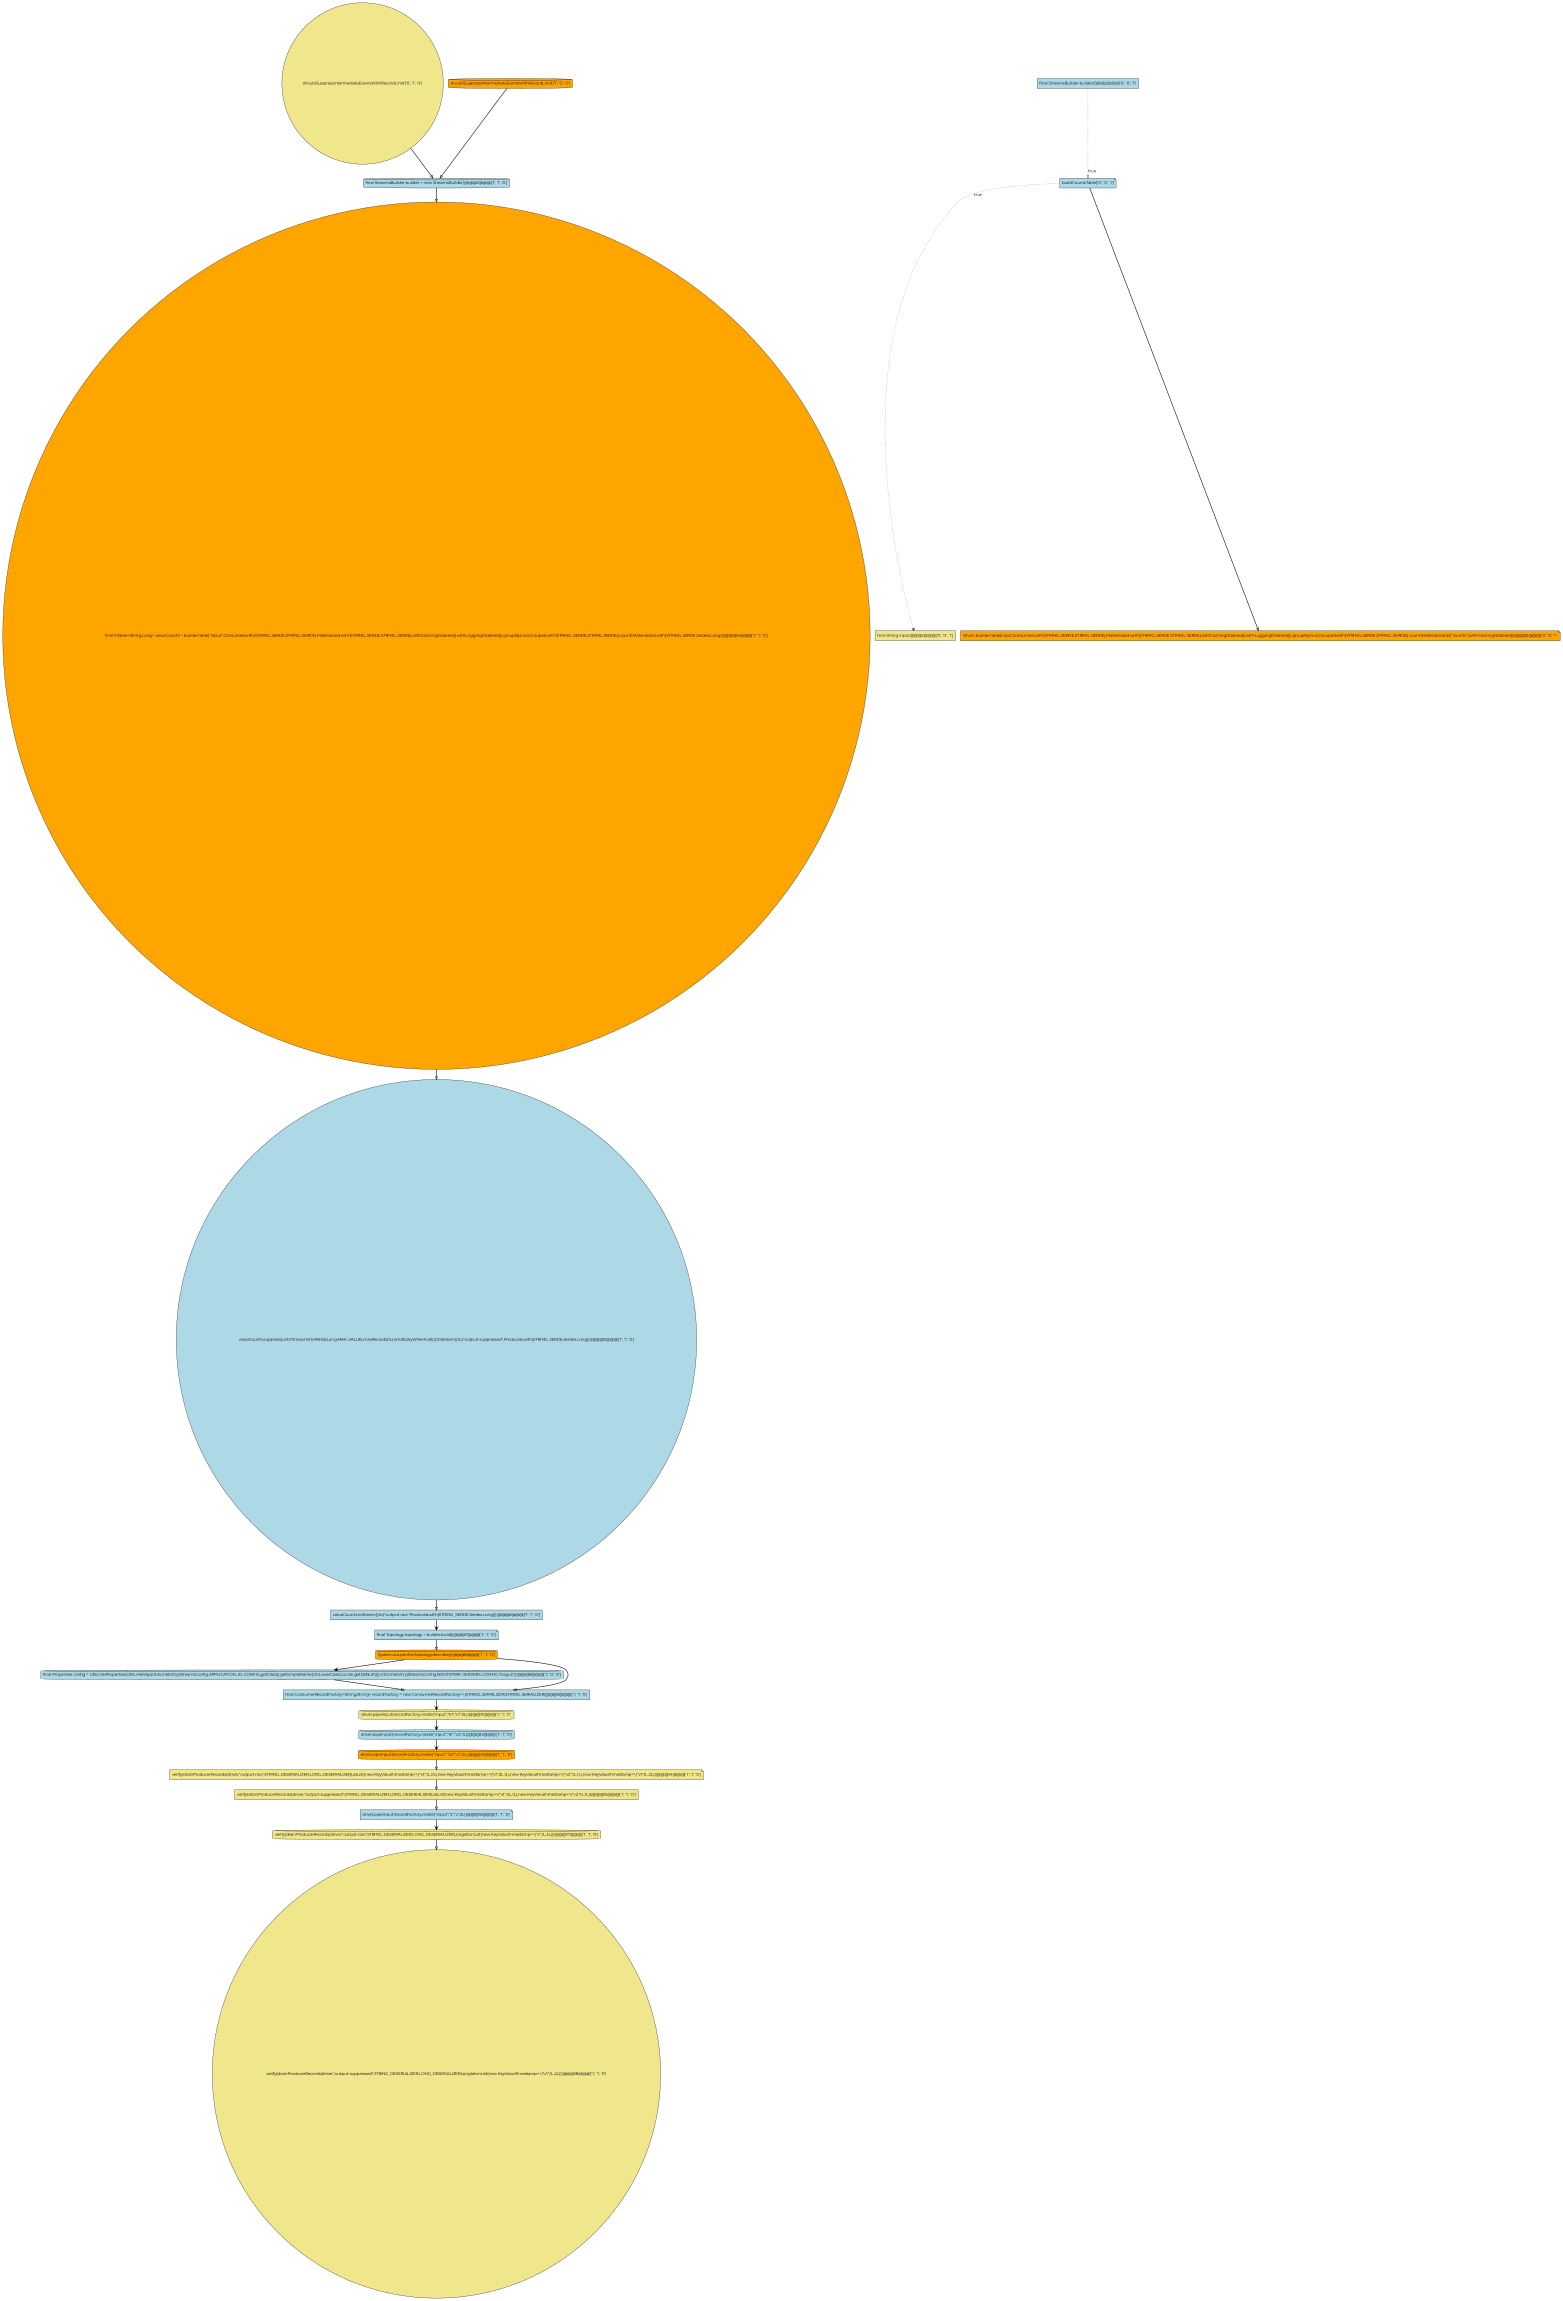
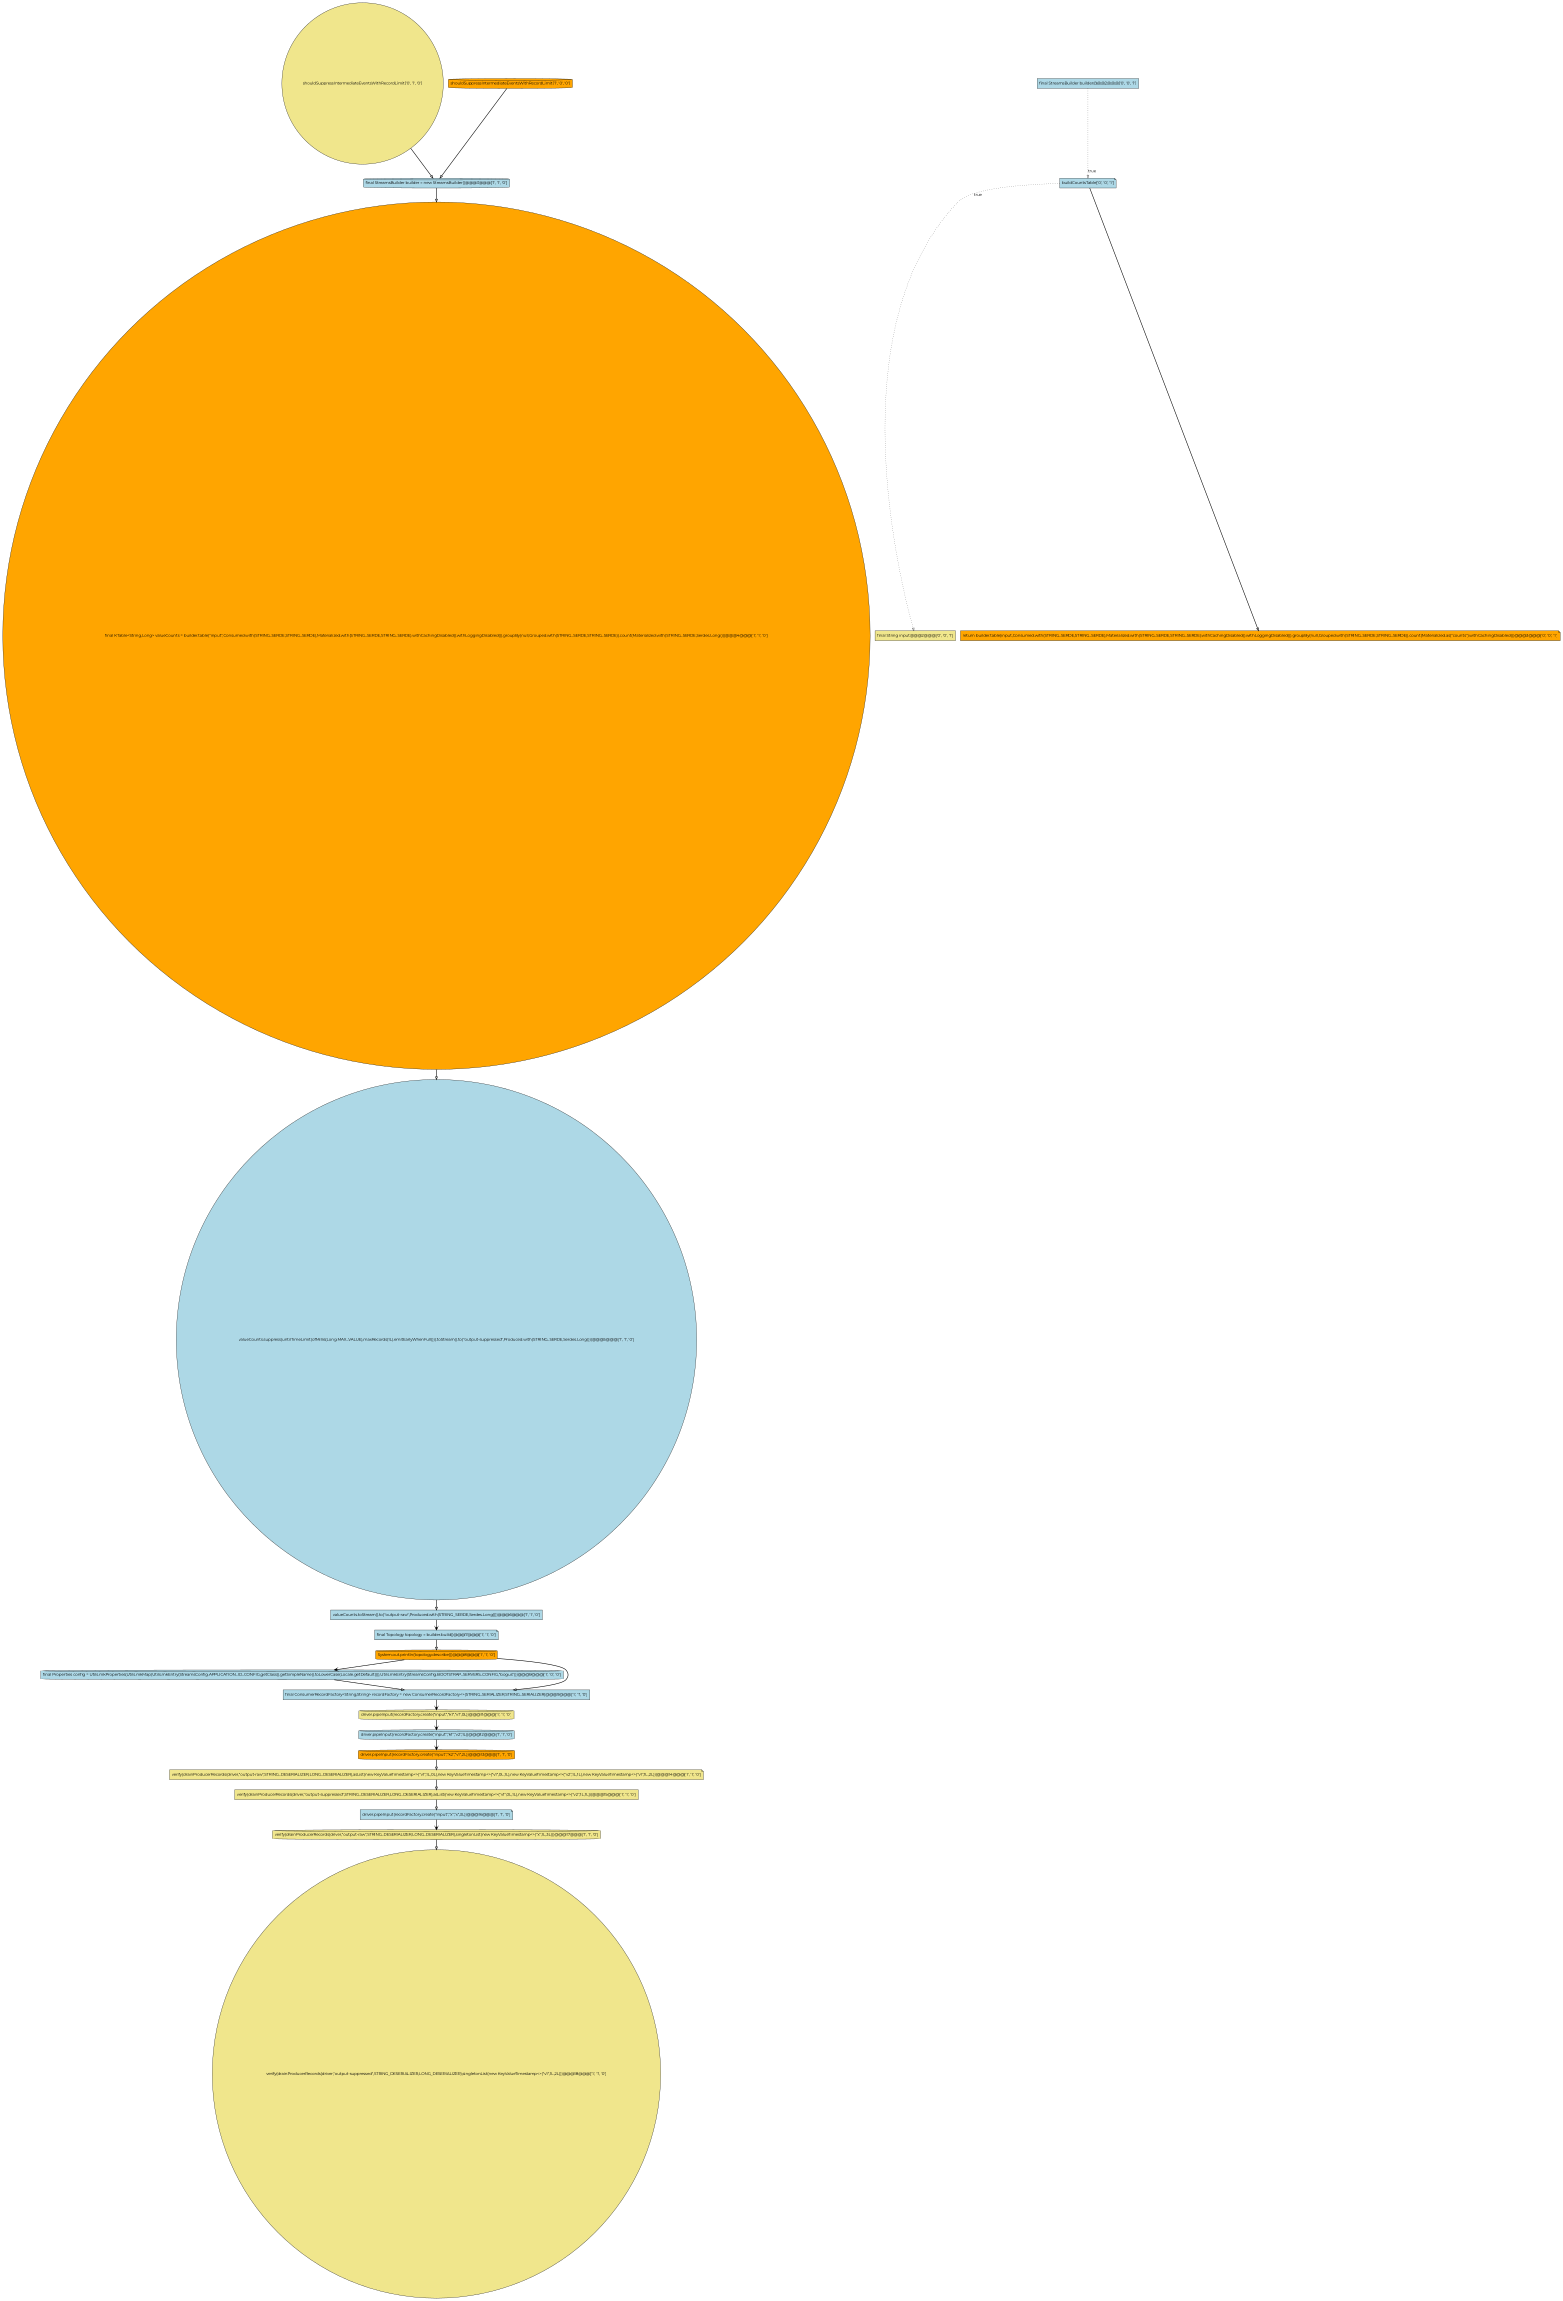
edge "buildCountsTable['0', '0', '1']" -> "final String input@@@2@@@['0', '0', '1']": arrowhead vee -> onormal
